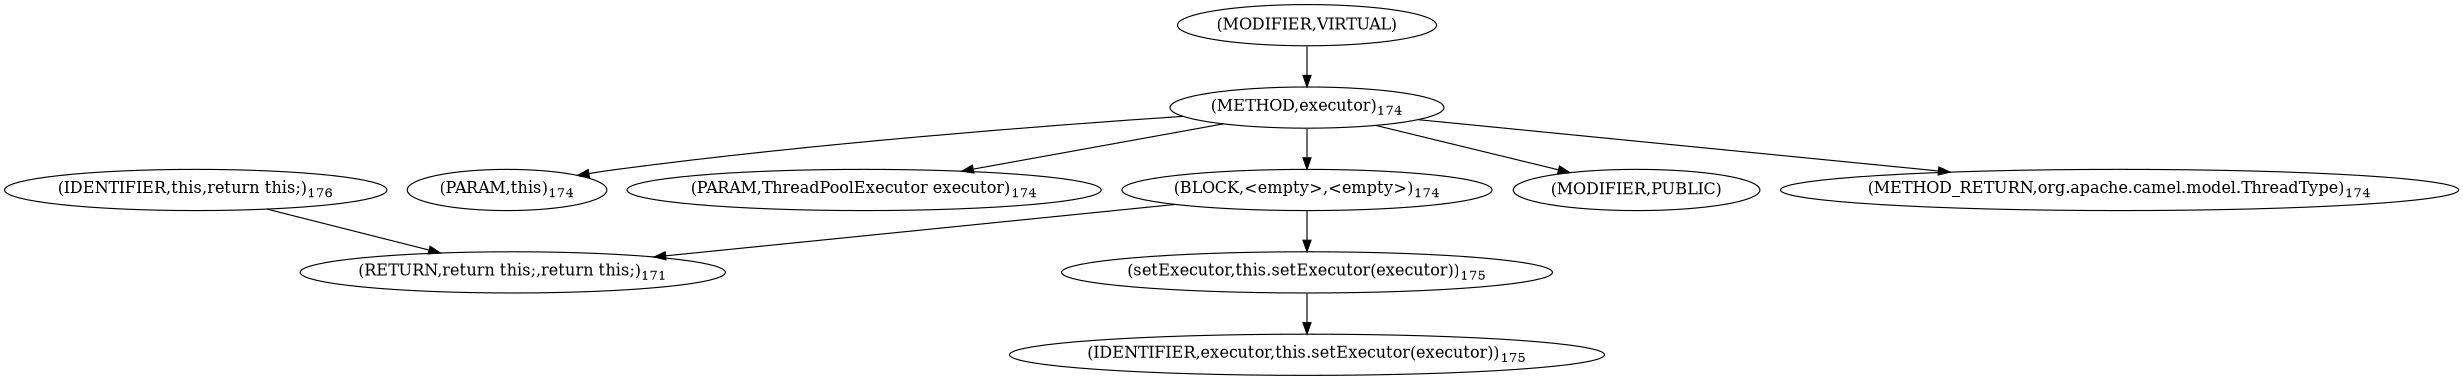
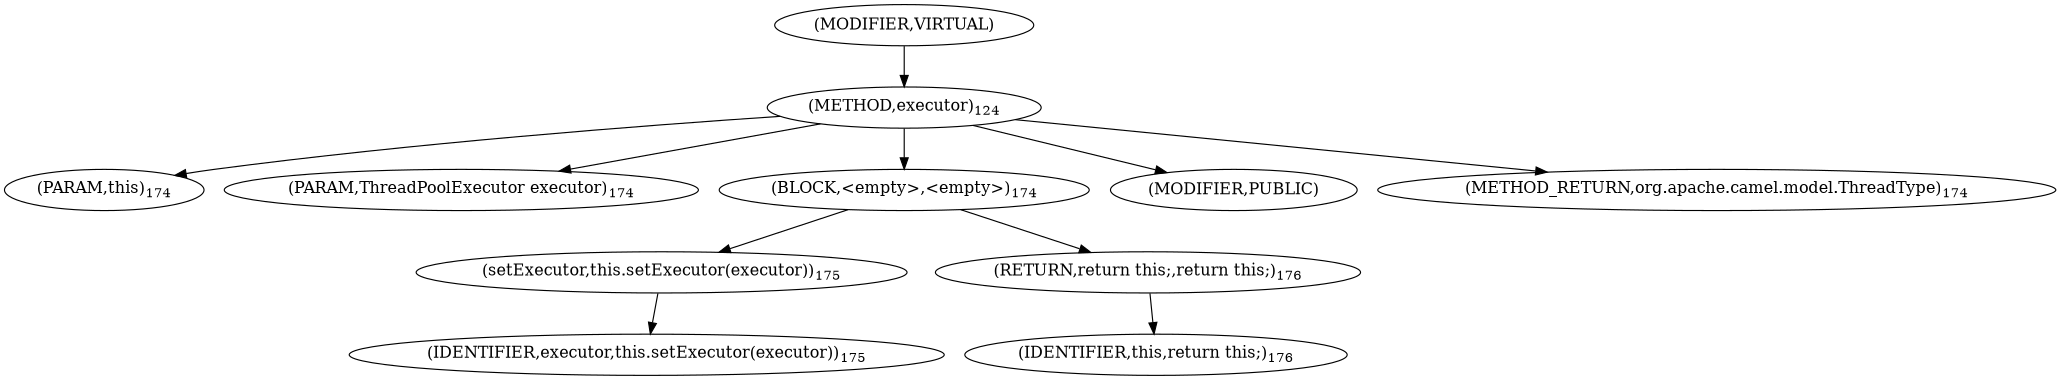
node "(METHOD,executor)": text "174" -> "124"
edge "(IDENTIFIER,this,return this;)" -> "(RETURN,return this;,return this;)": reversed
node "(RETURN,return this;,return this;)": text "171" -> "176"
